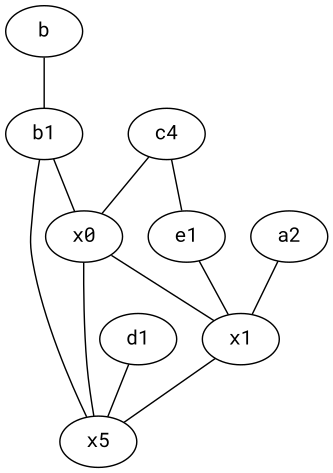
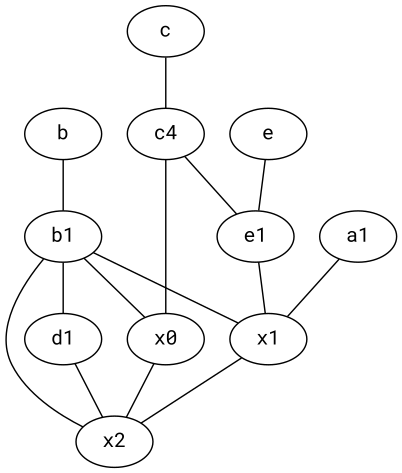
node "c": added
node "e": added
node "a2": label "a2" -> "a1"
edge "b1" -- "d1": added
edge "x0" -- "x1": now "b1" -- "x1"
node "x5": label "x5" -> "x2"
